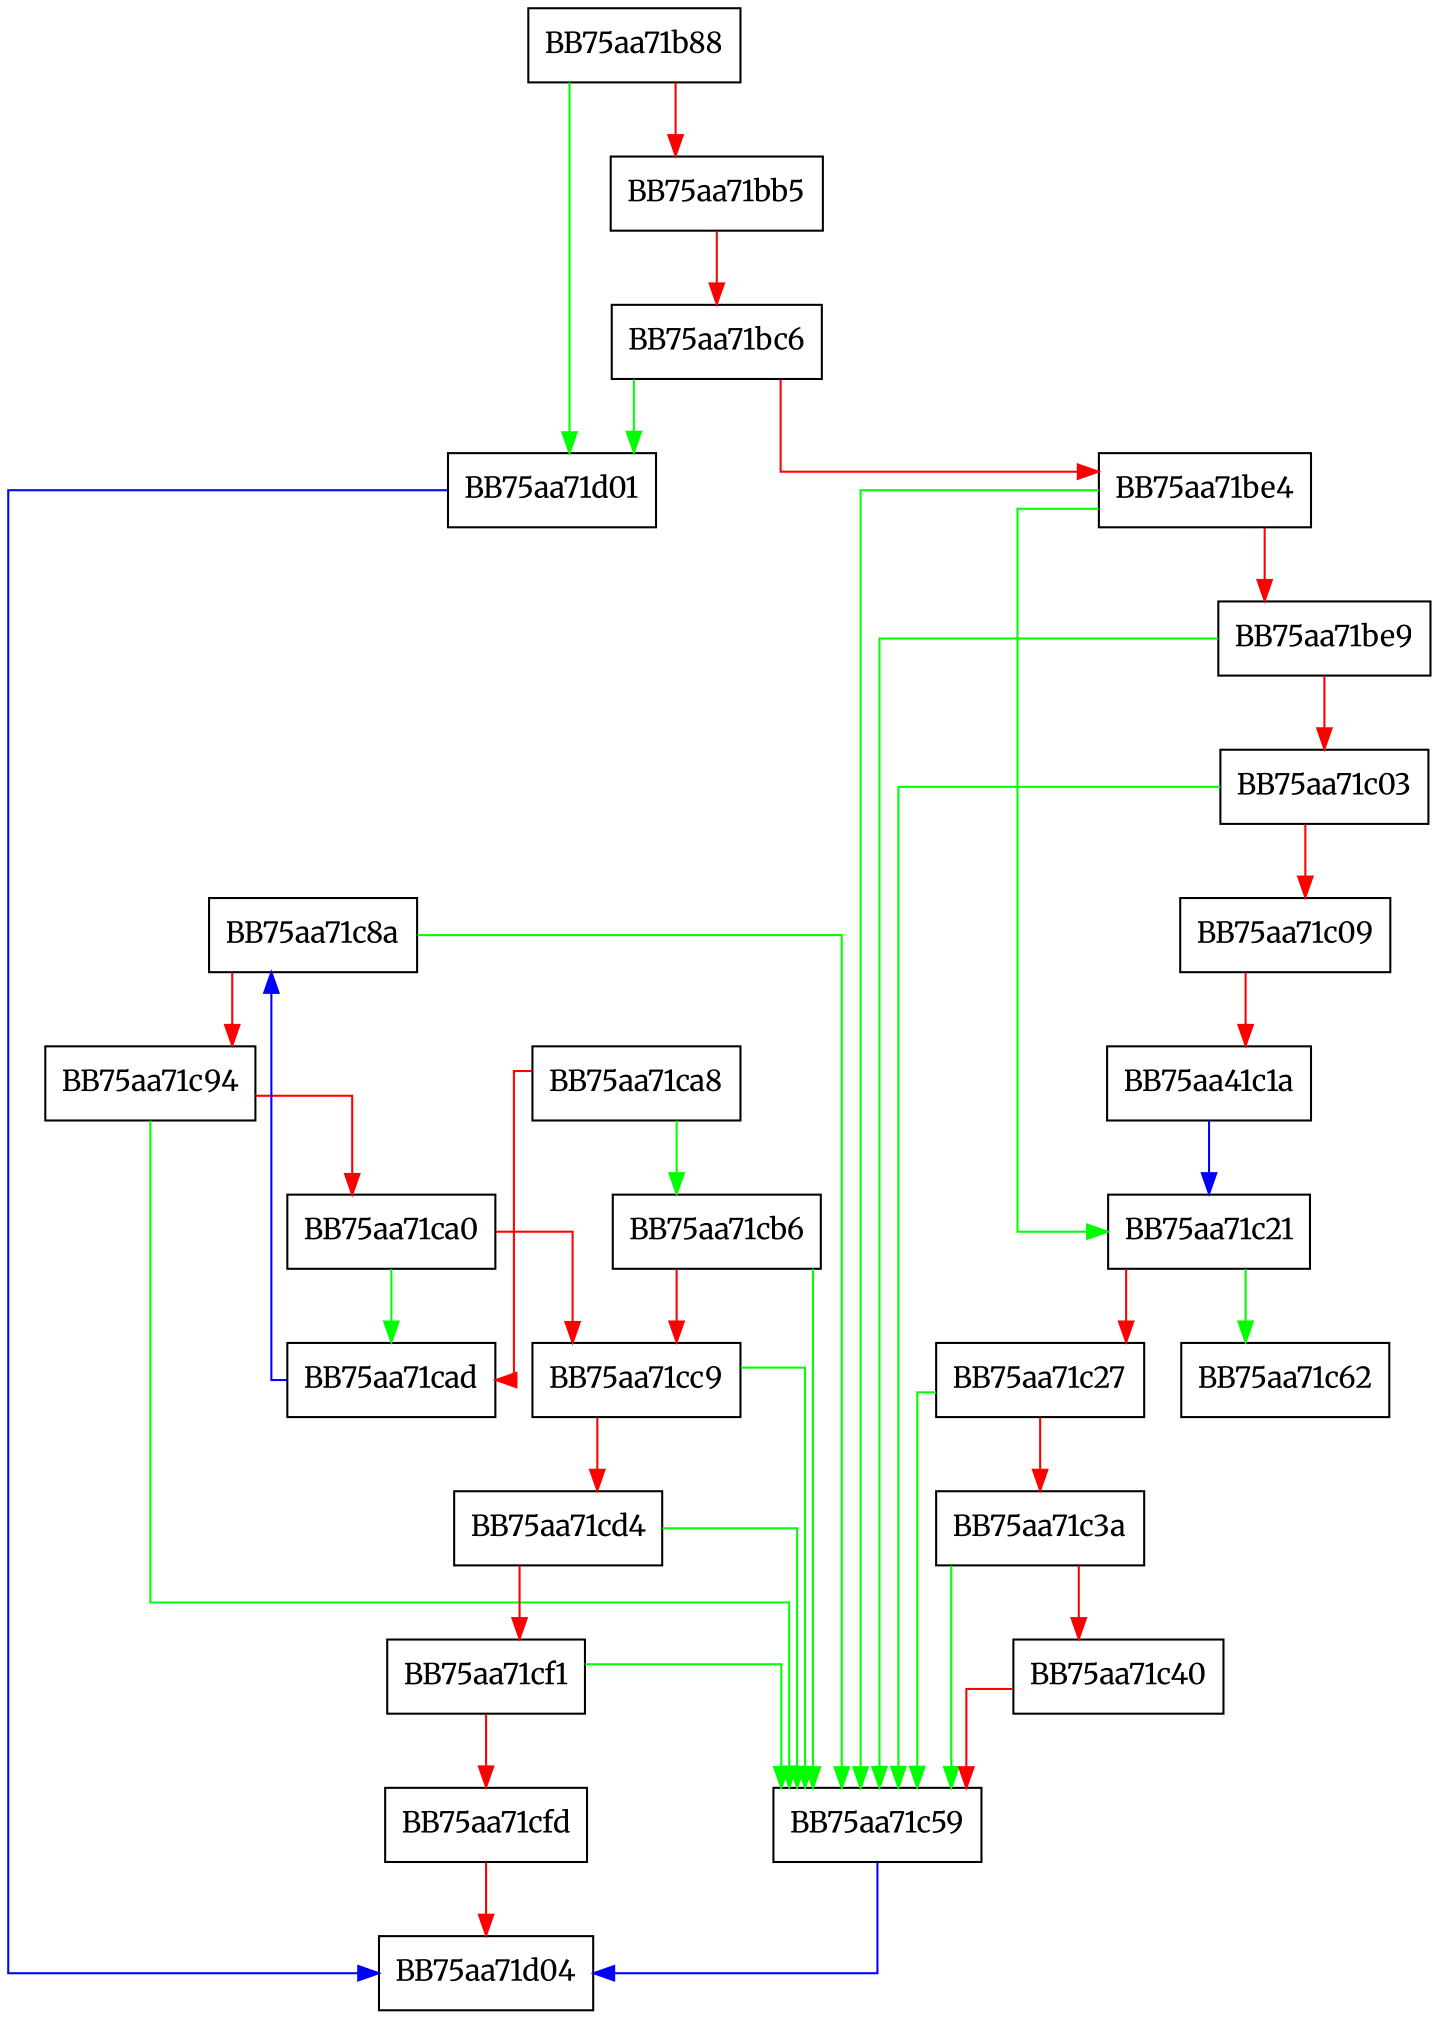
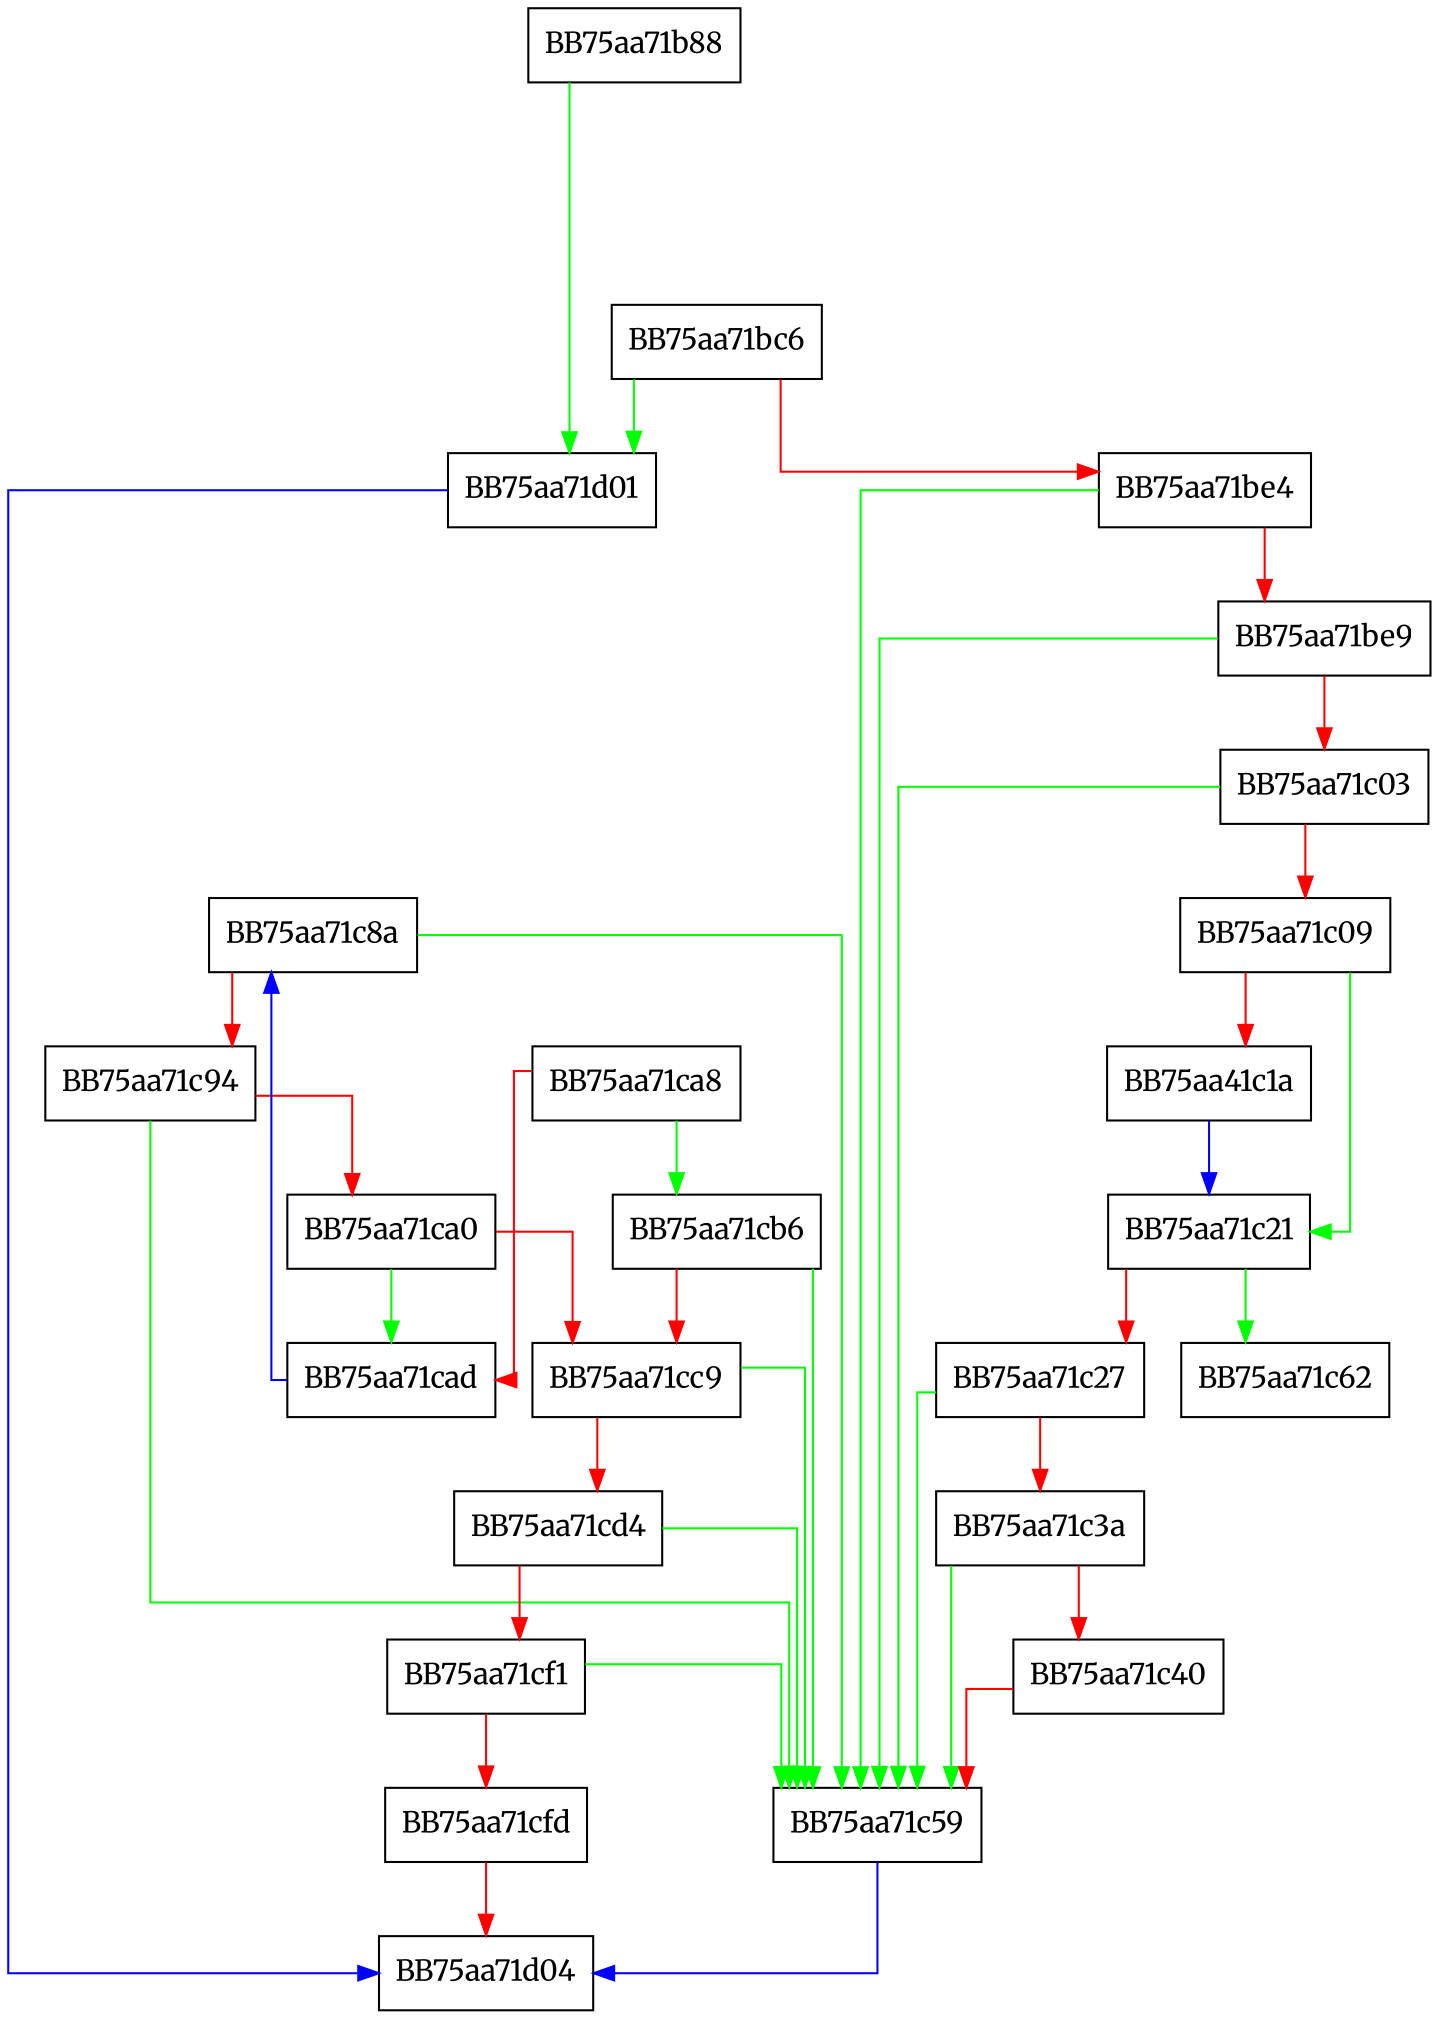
node "BB75aa71bb5": removed
edge "BB75aa71be4" -> "BB75aa71c21": now "BB75aa71c09" -> "BB75aa71c21"
